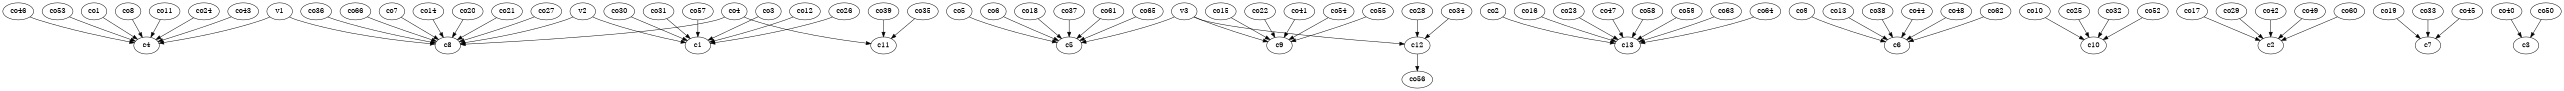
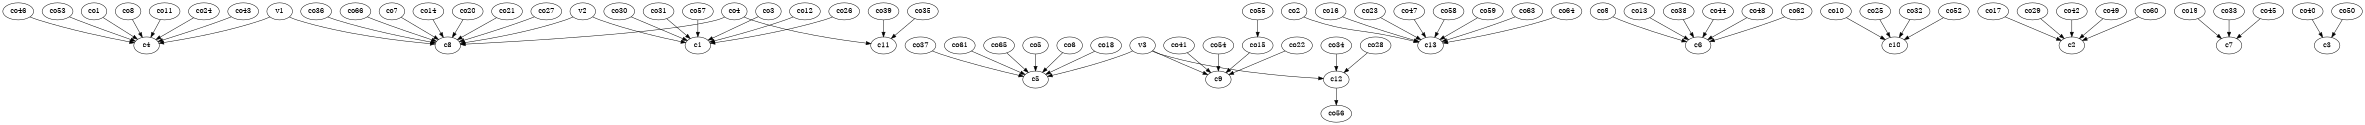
edge "co55" -> "c9": now "co55" -> "co15"
